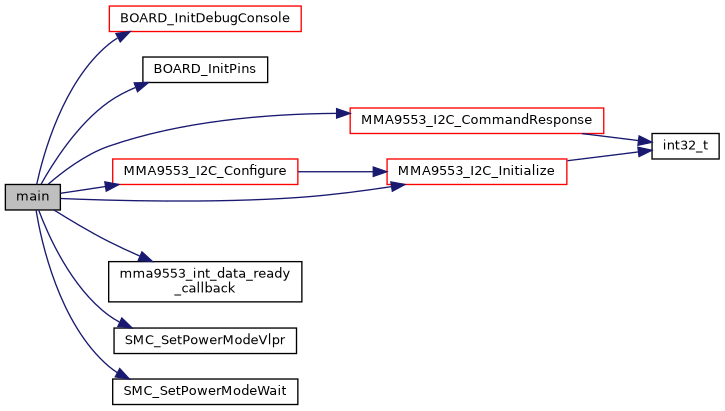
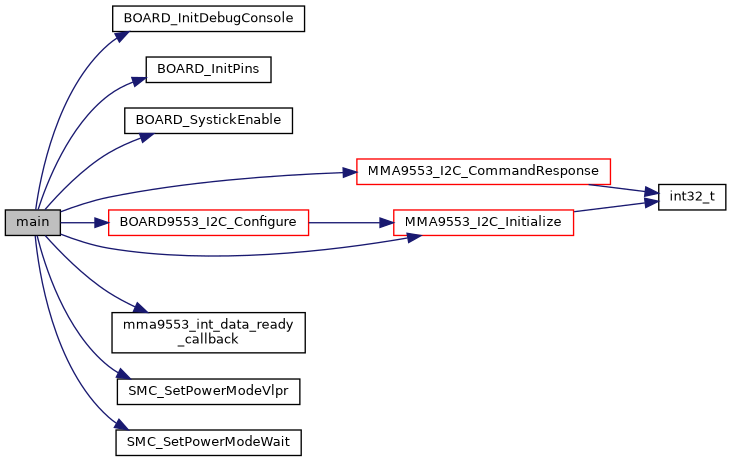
node "BOARD_InitDebugConsole": color red -> black
node "BOARD_SystickEnable": added
node "MMA9553_I2C_Configure": label "MMA9553_I2C_Configure" -> "BOARD9553_I2C_Configure"
